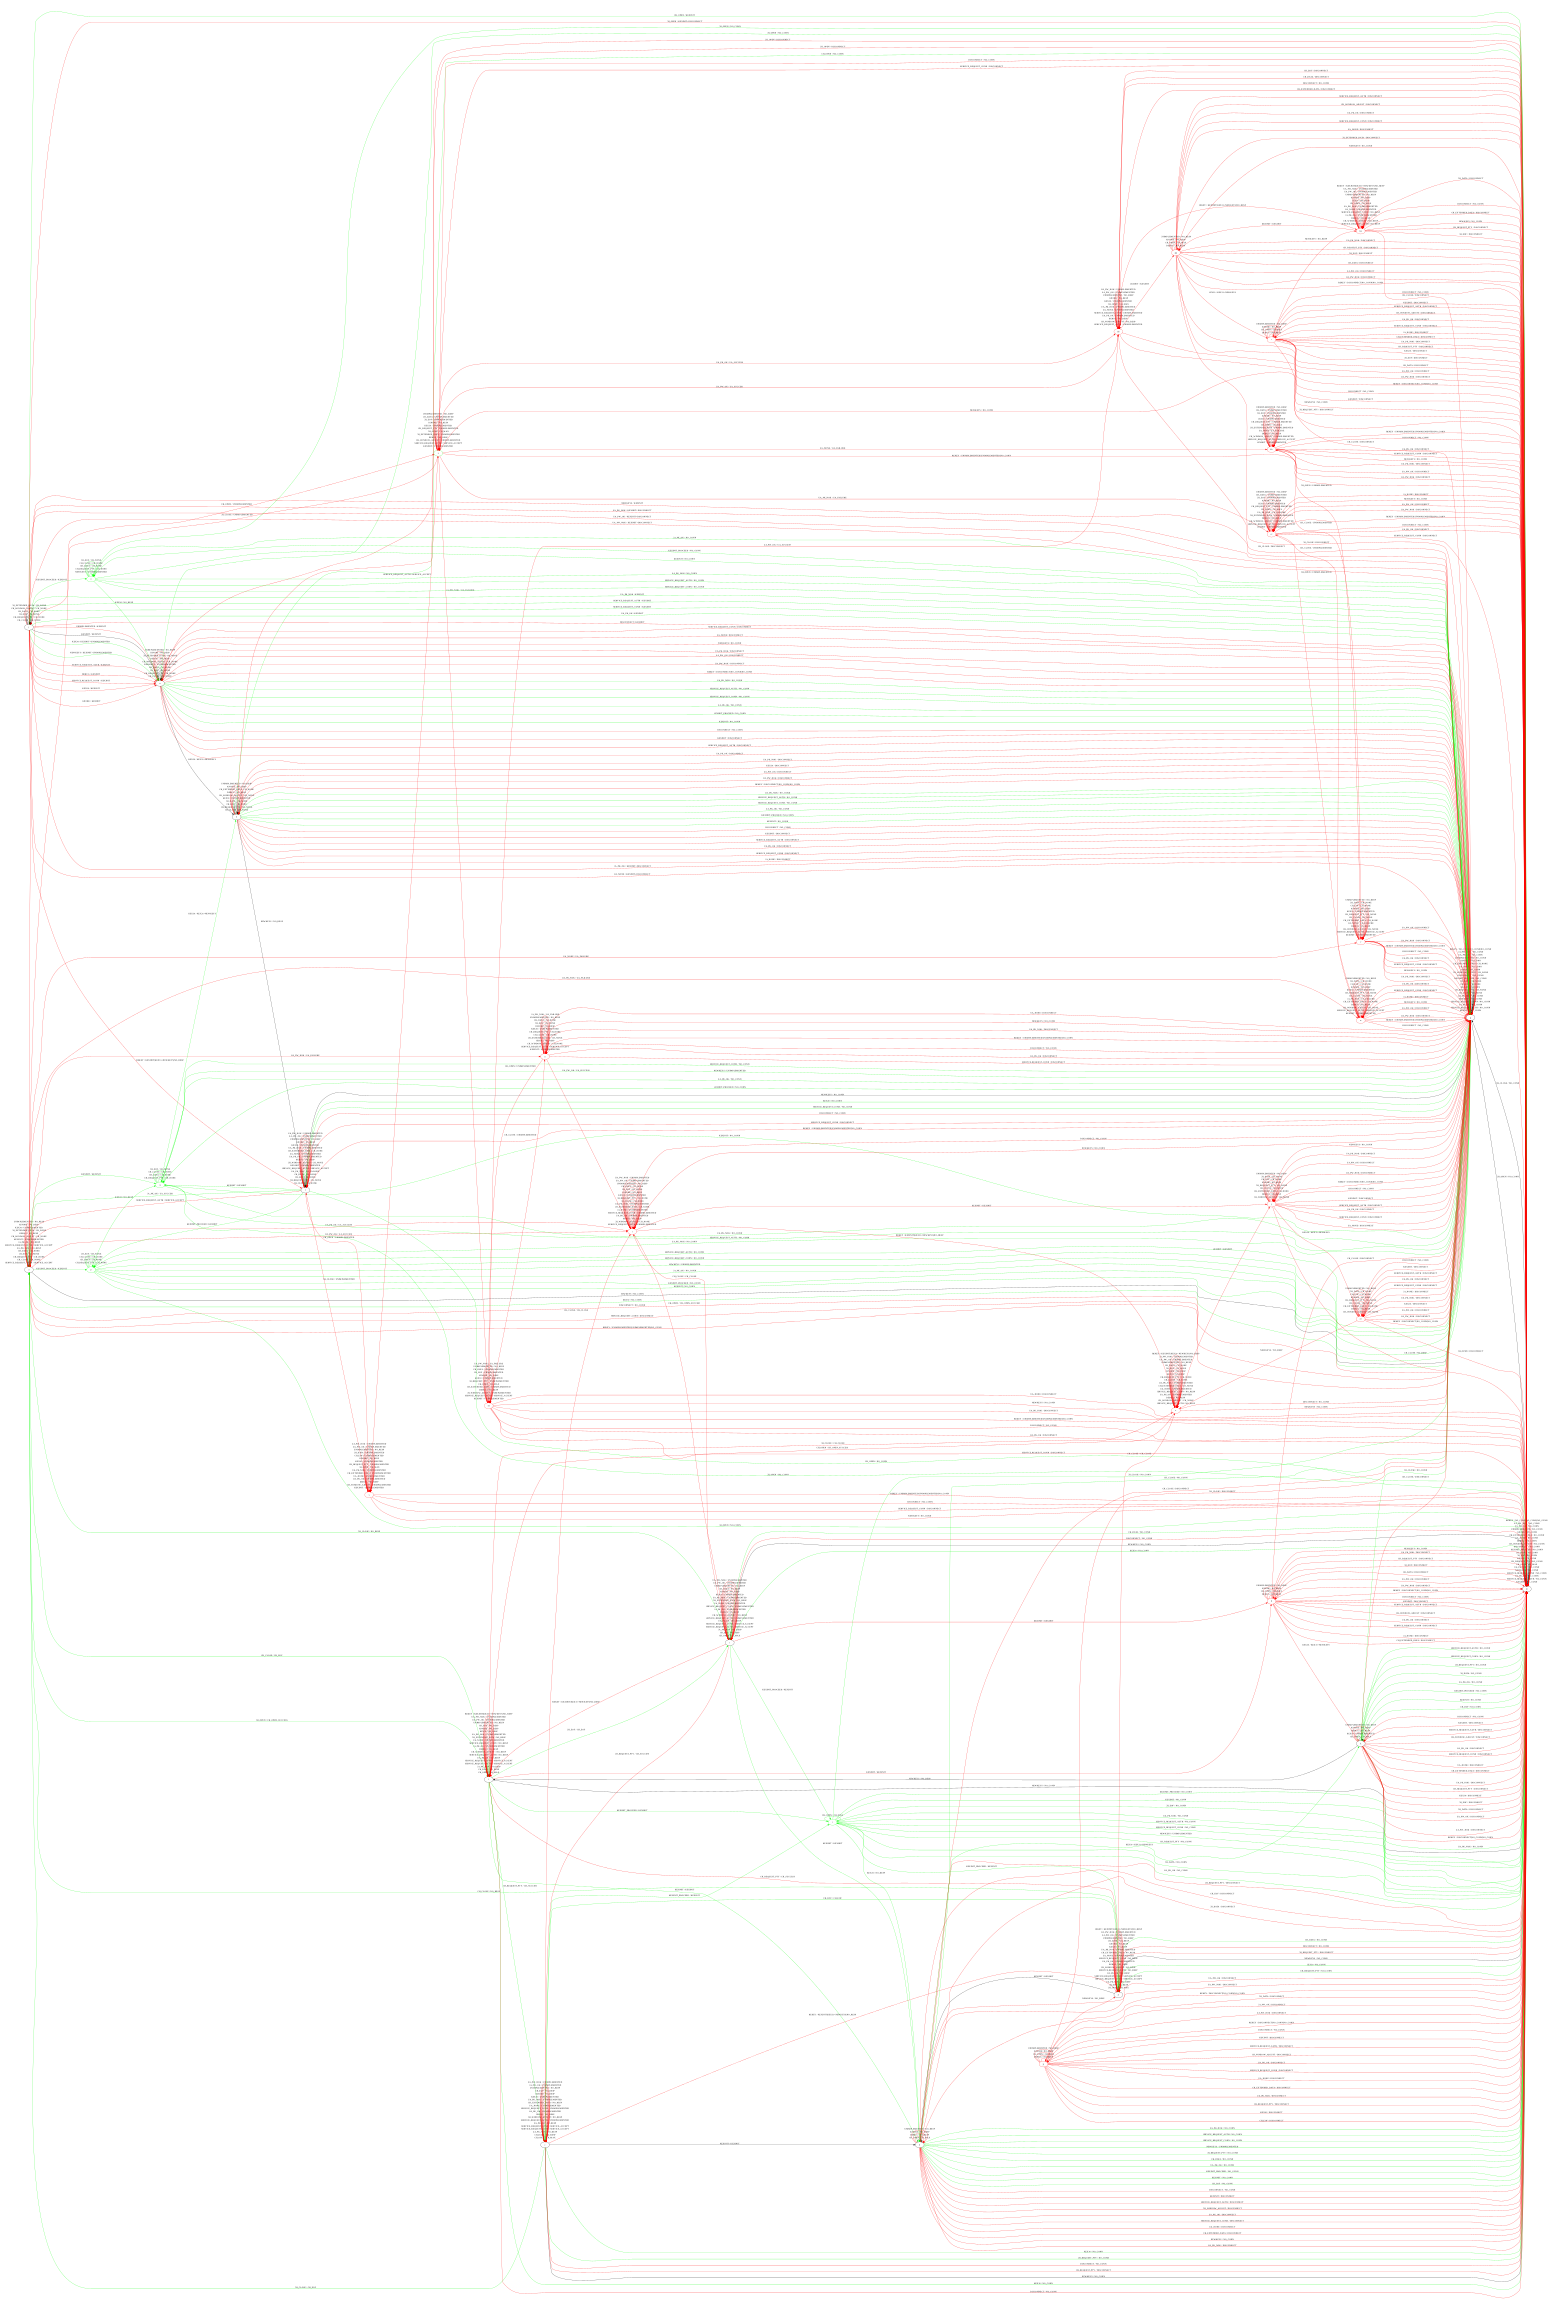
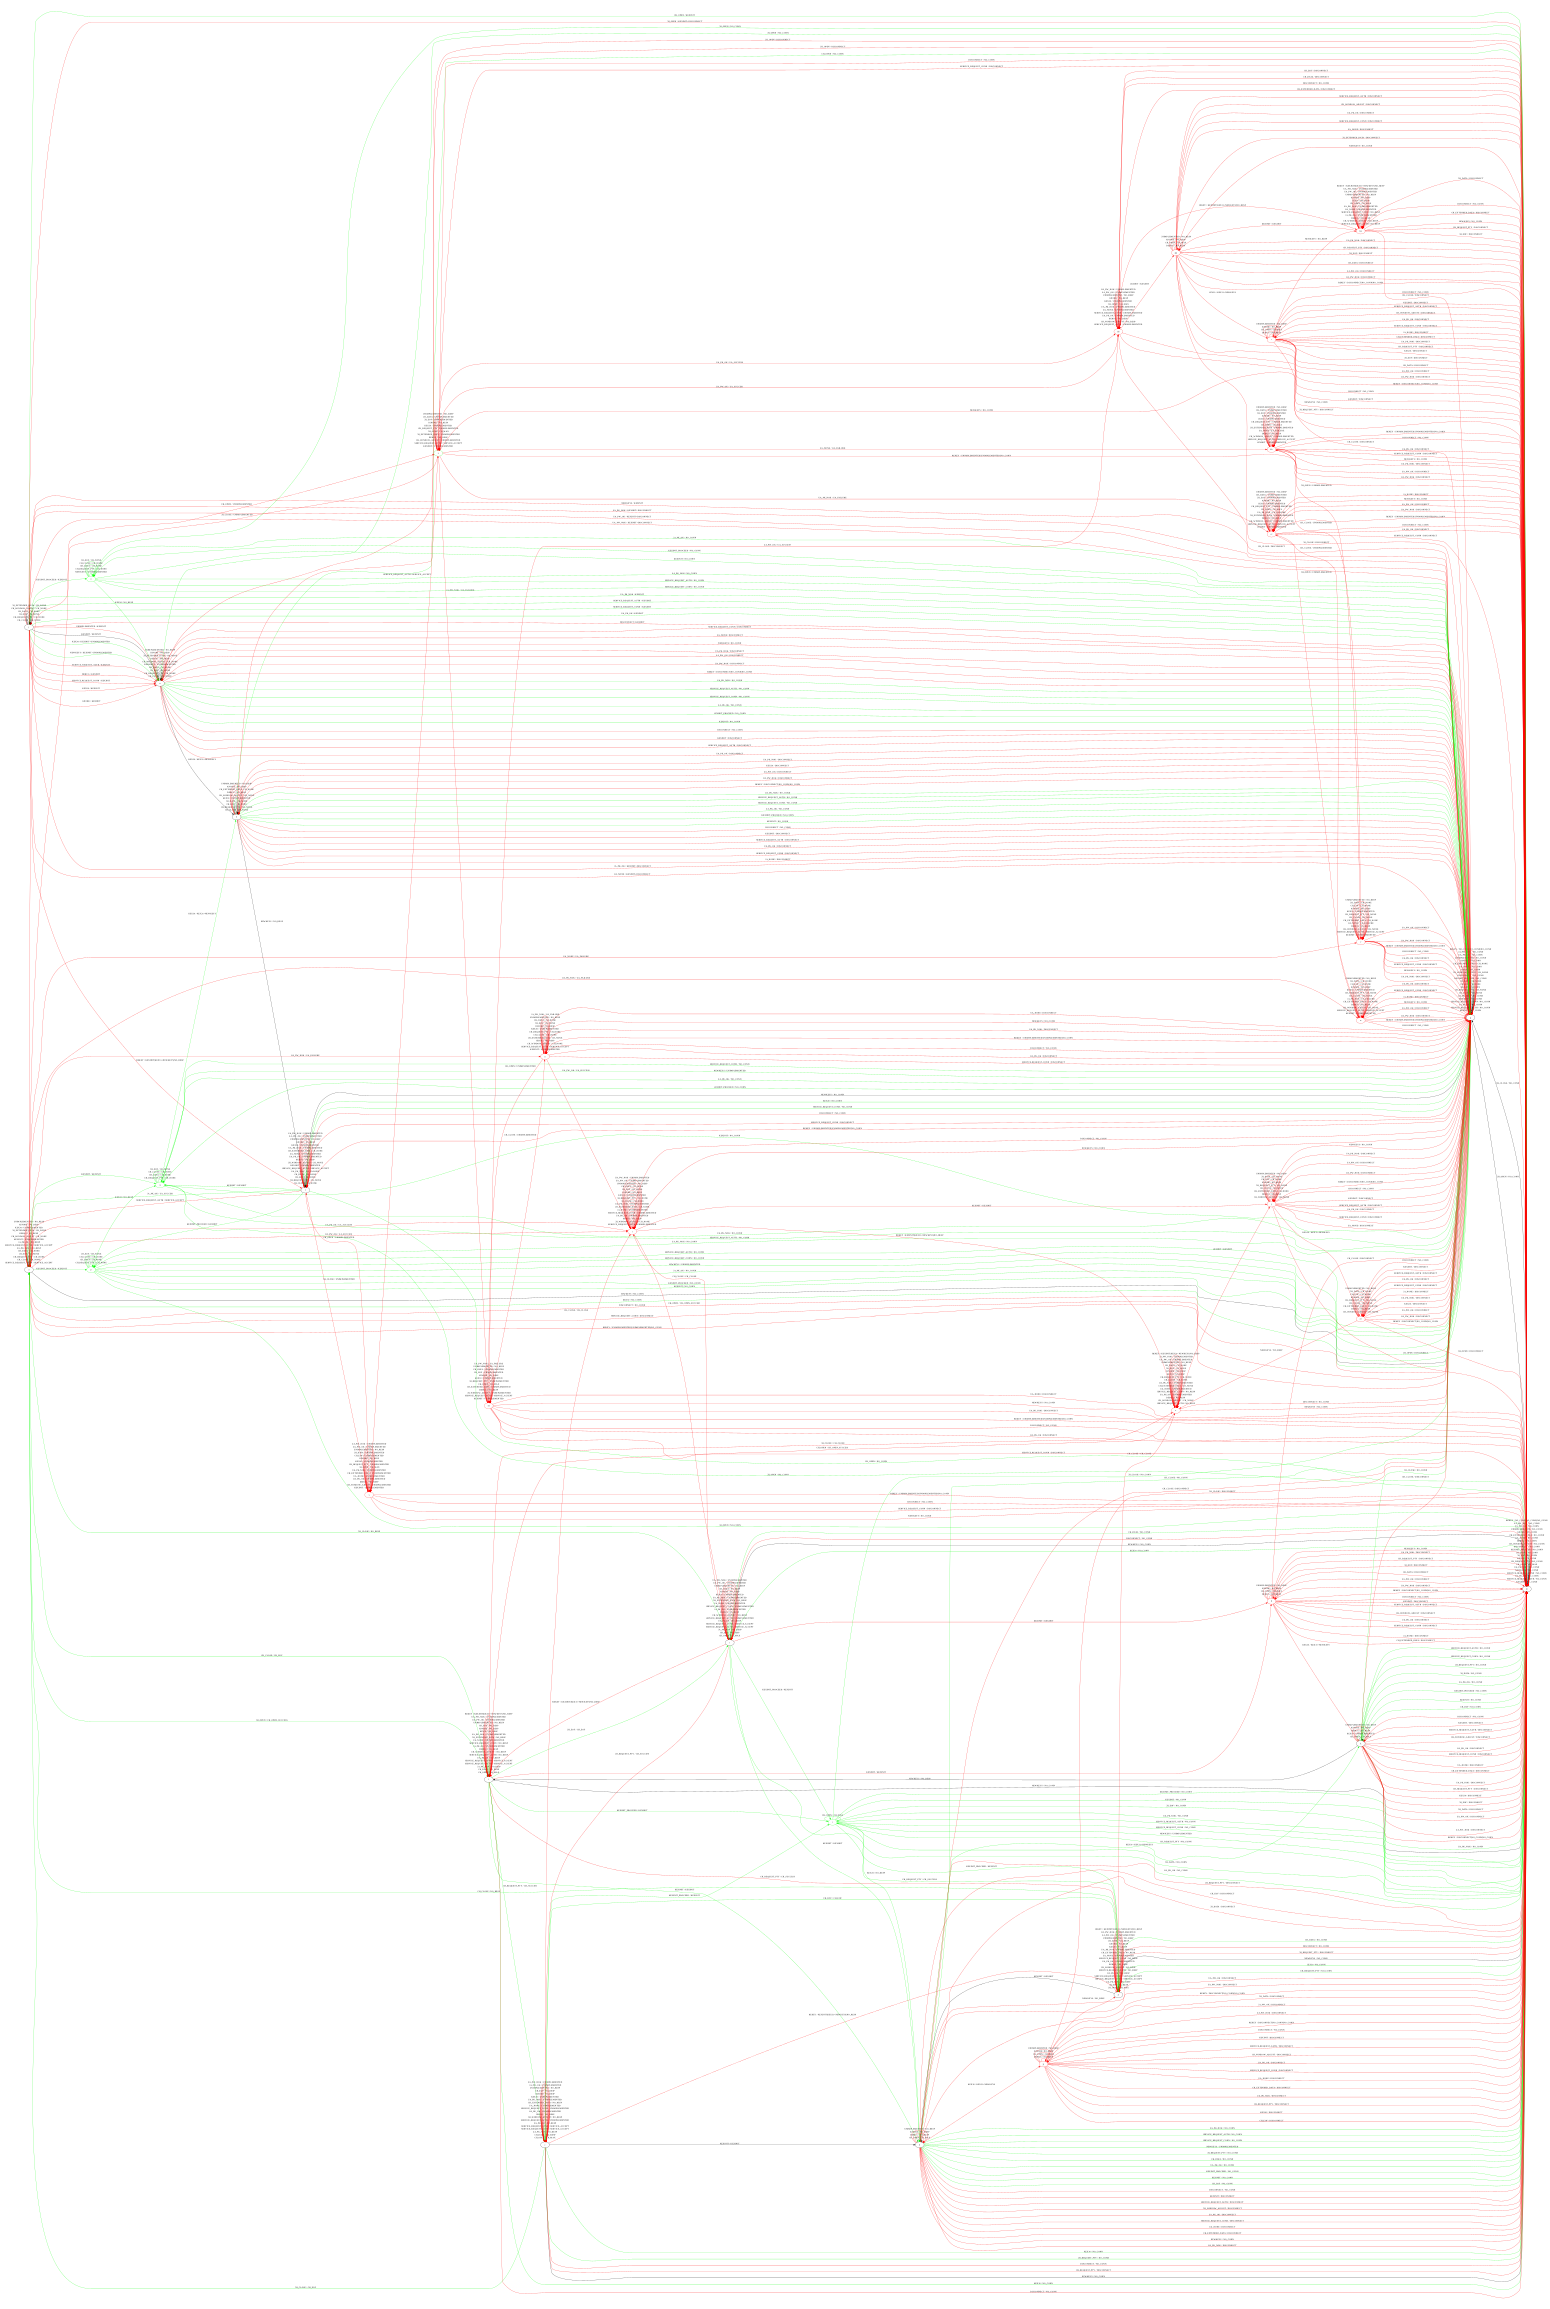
edge "y" -> "m": label "CH_CLOSE / NO_RESP" -> "CH_OPEN / DISCONNECT"
edge "i" -> "d": added, label "CH_REQUEST_PTY / CH_SUCCESS"
edge "h" -> "jj": added, label "KEX30 / KEX31+NEWKEYS"
